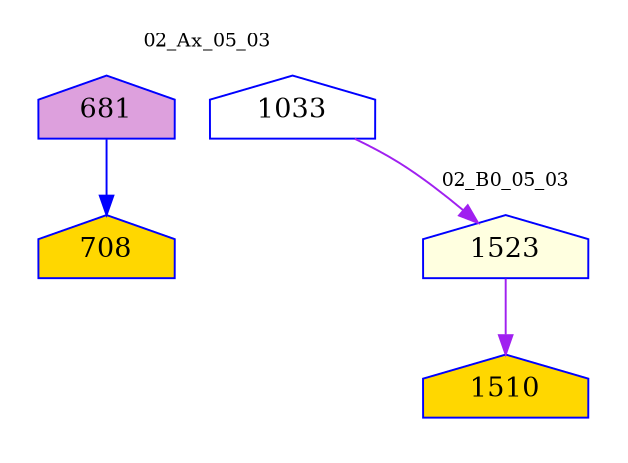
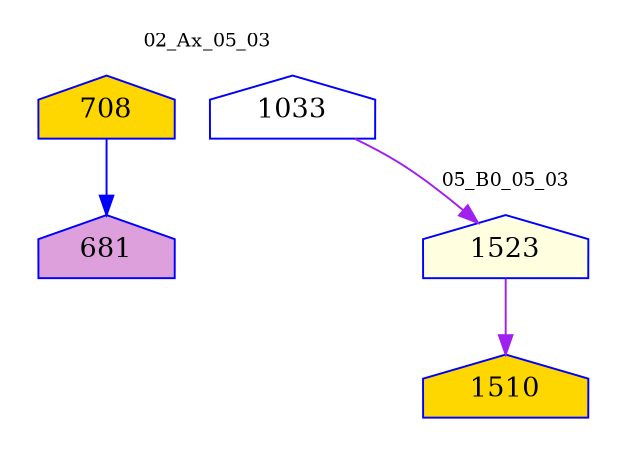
edge "681" -> "708": reversed
cluster "02_B0_05_03": label "02_B0_05_03" -> "05_B0_05_03"
